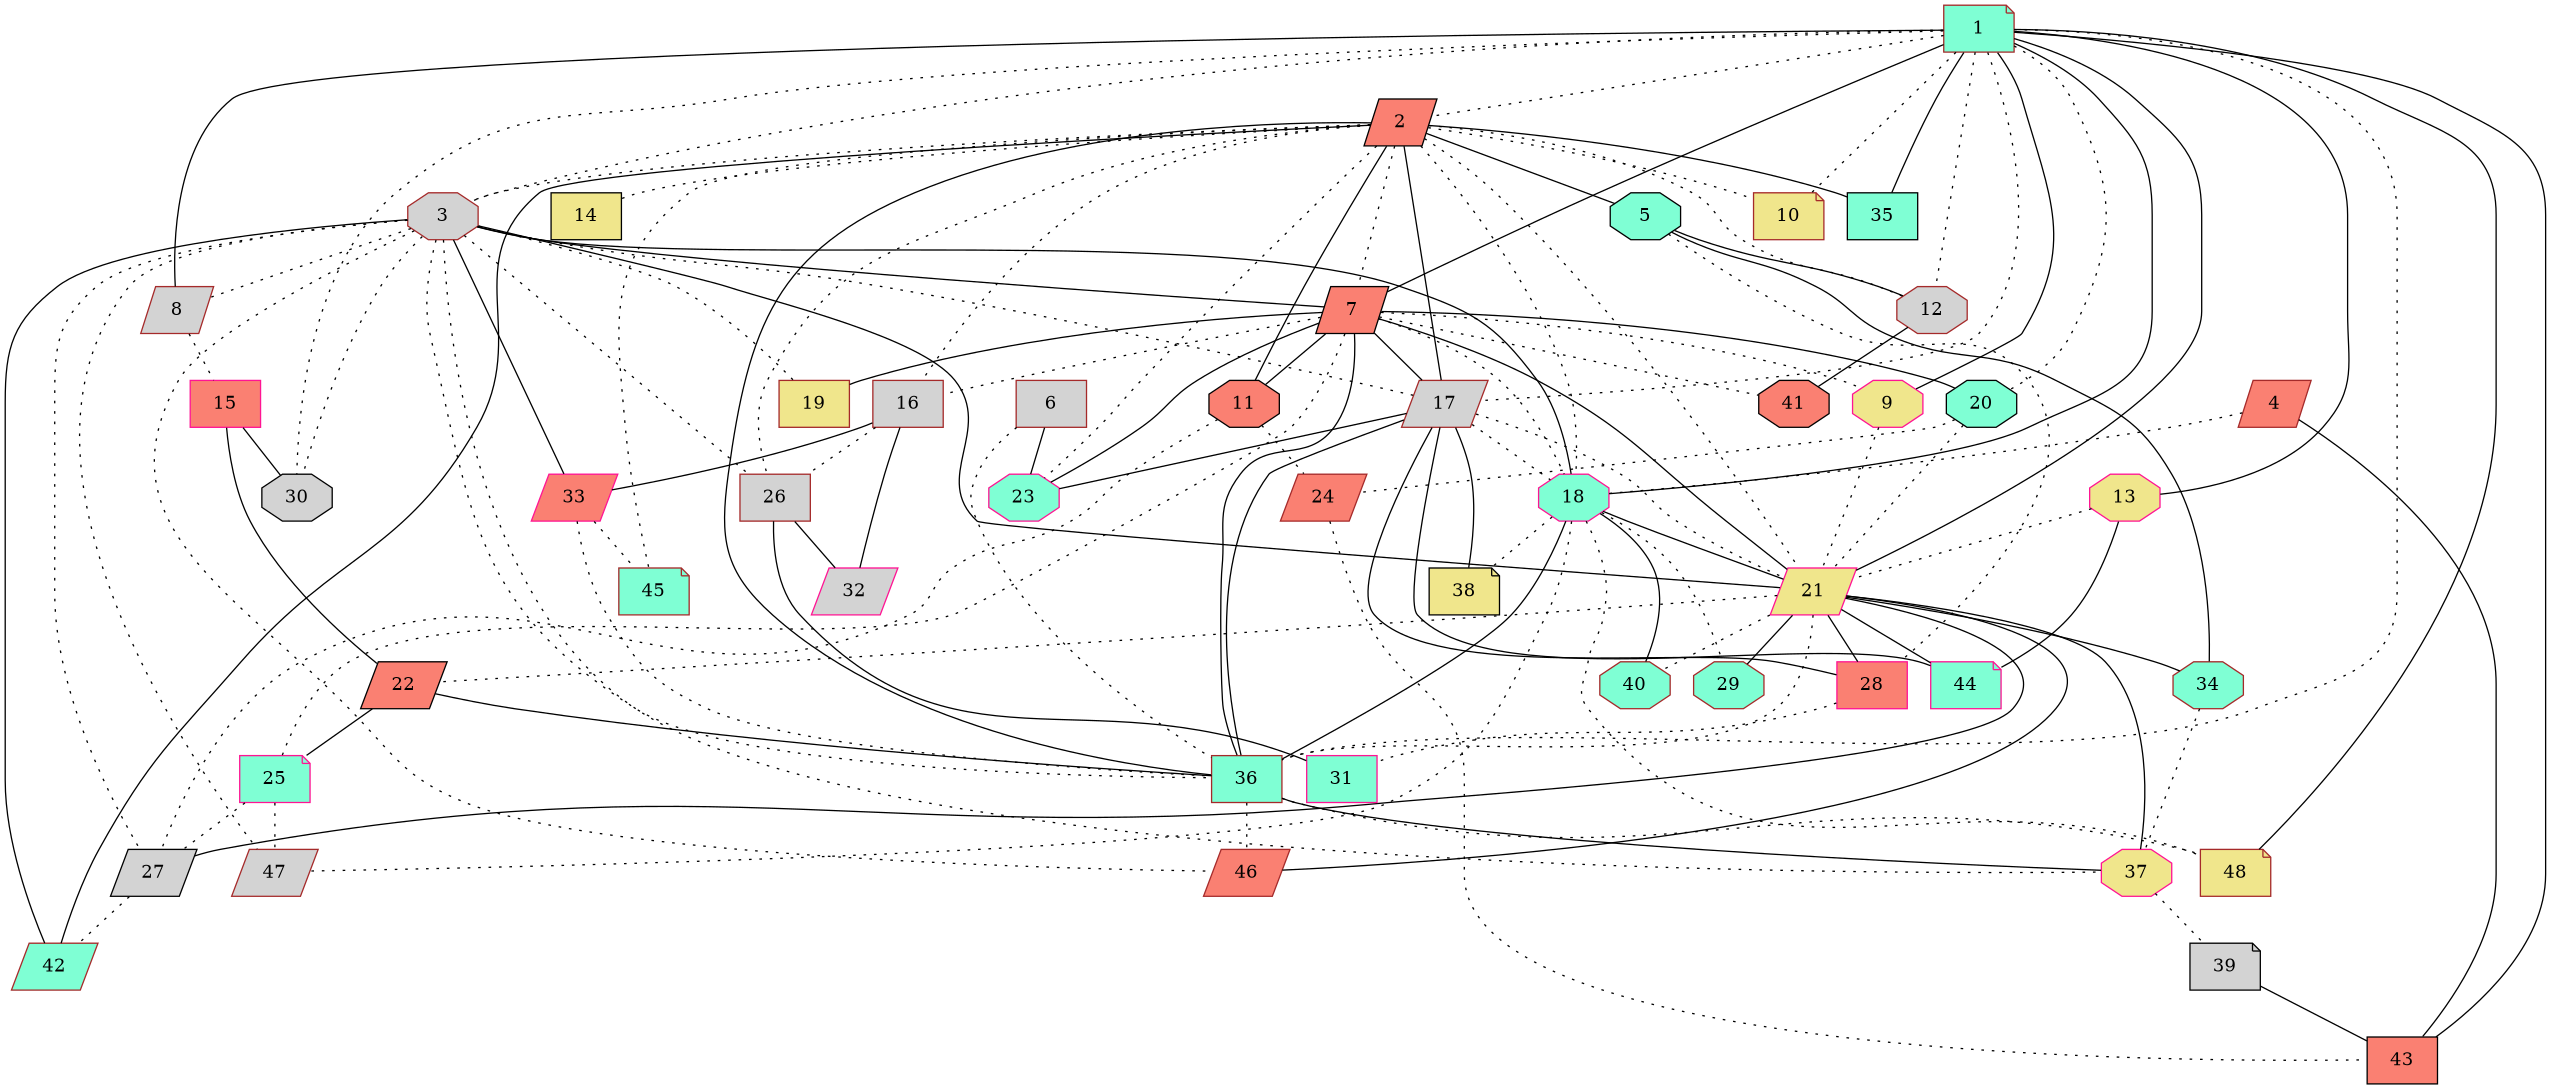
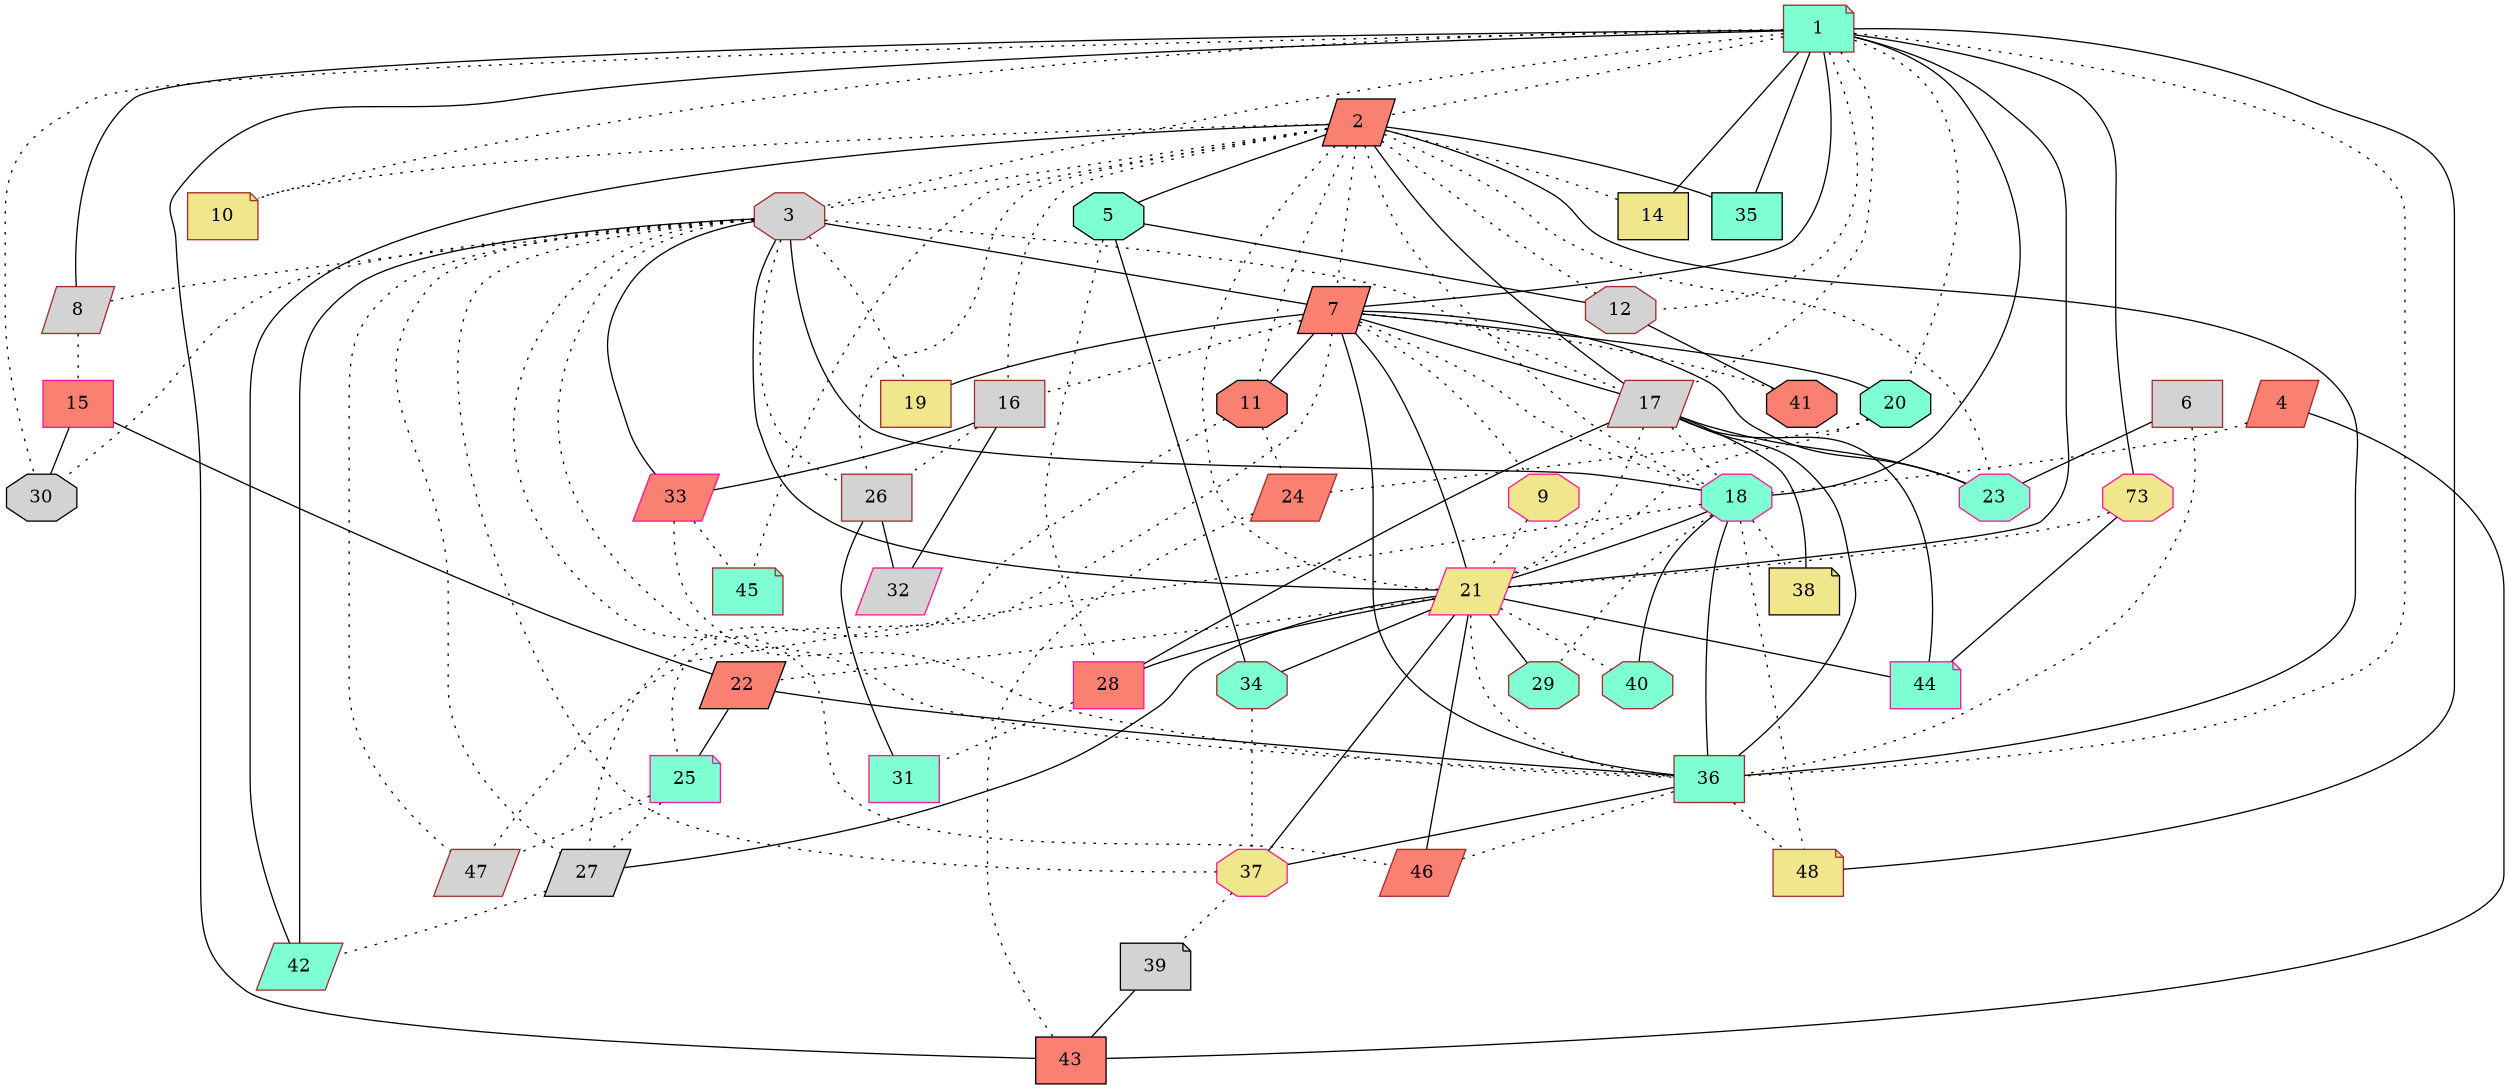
edge "1" -- "9": now "1" -- "14"
edge "2" -- "11": style solid -> dotted
node "13": label "13" -> "73"
